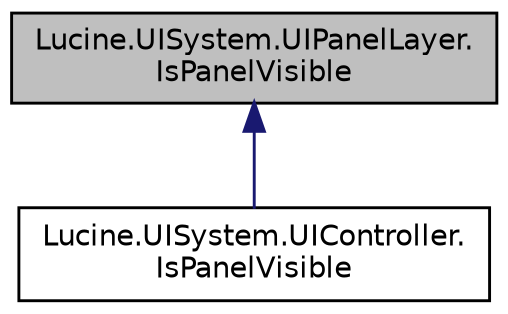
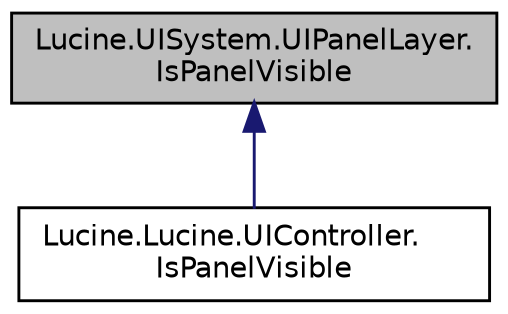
node "Lucine.UISystem.UIController. IsPanelVisible": label "Lucine.UISystem.UIController. IsPanelVisible" -> "Lucine.Lucine.UIController. IsPanelVisible"
